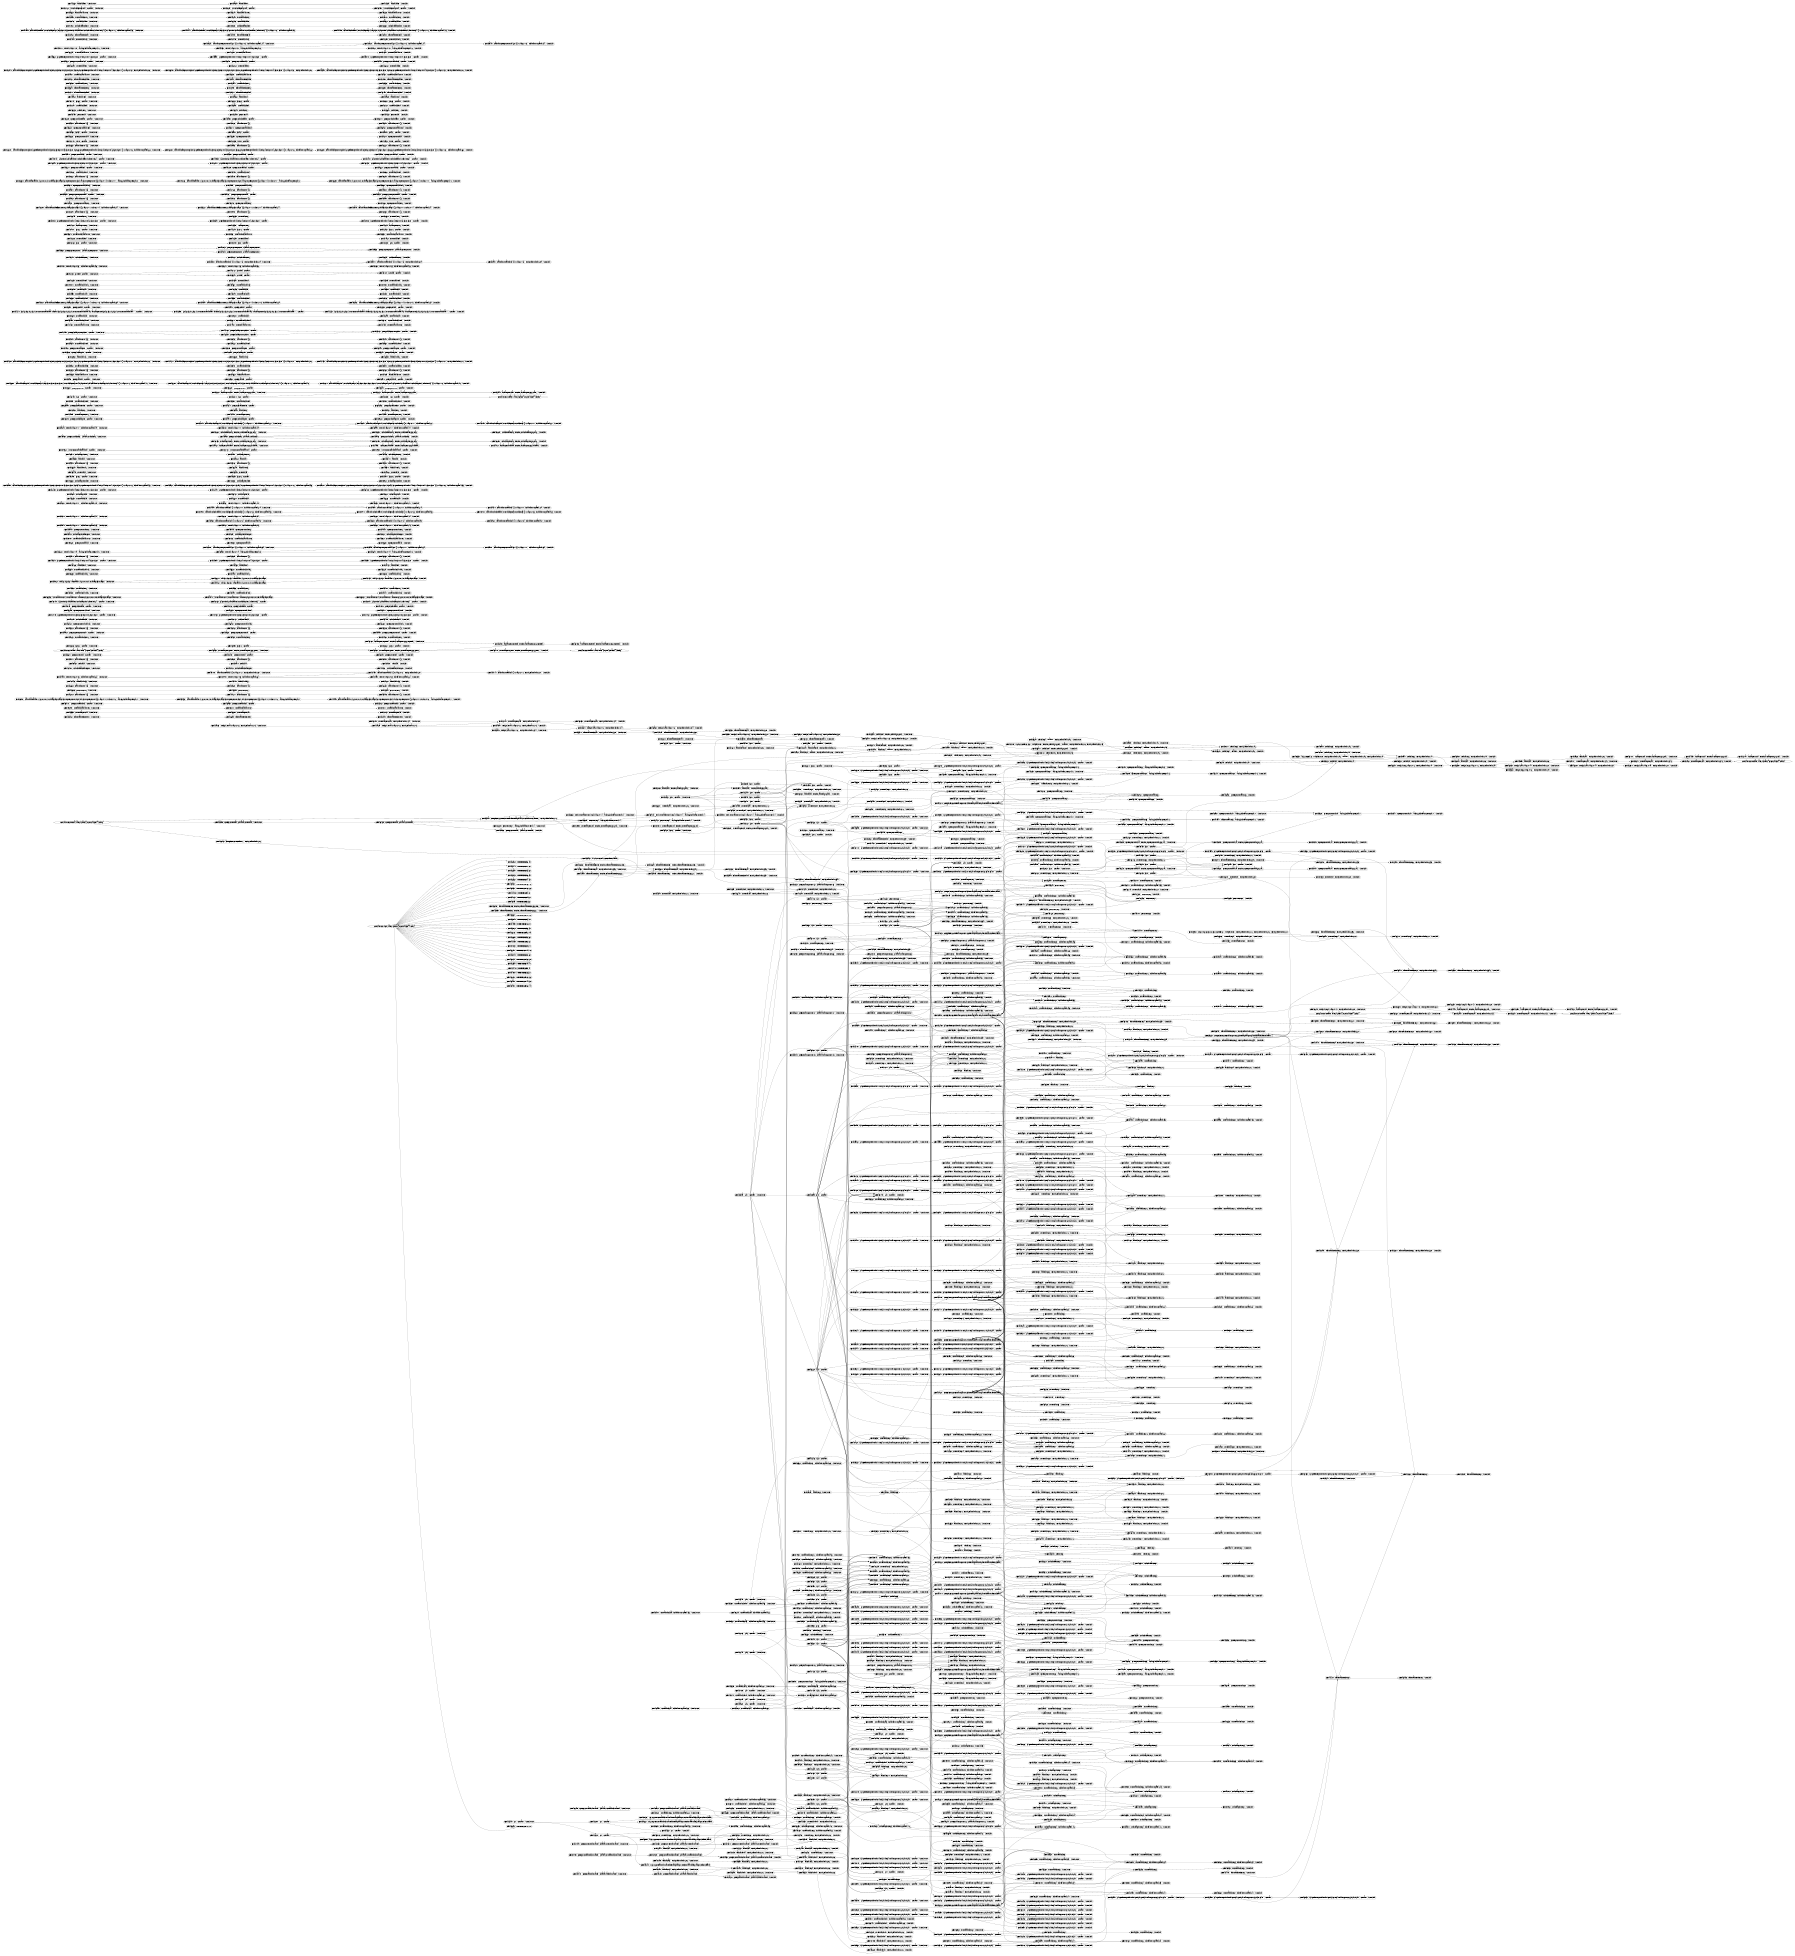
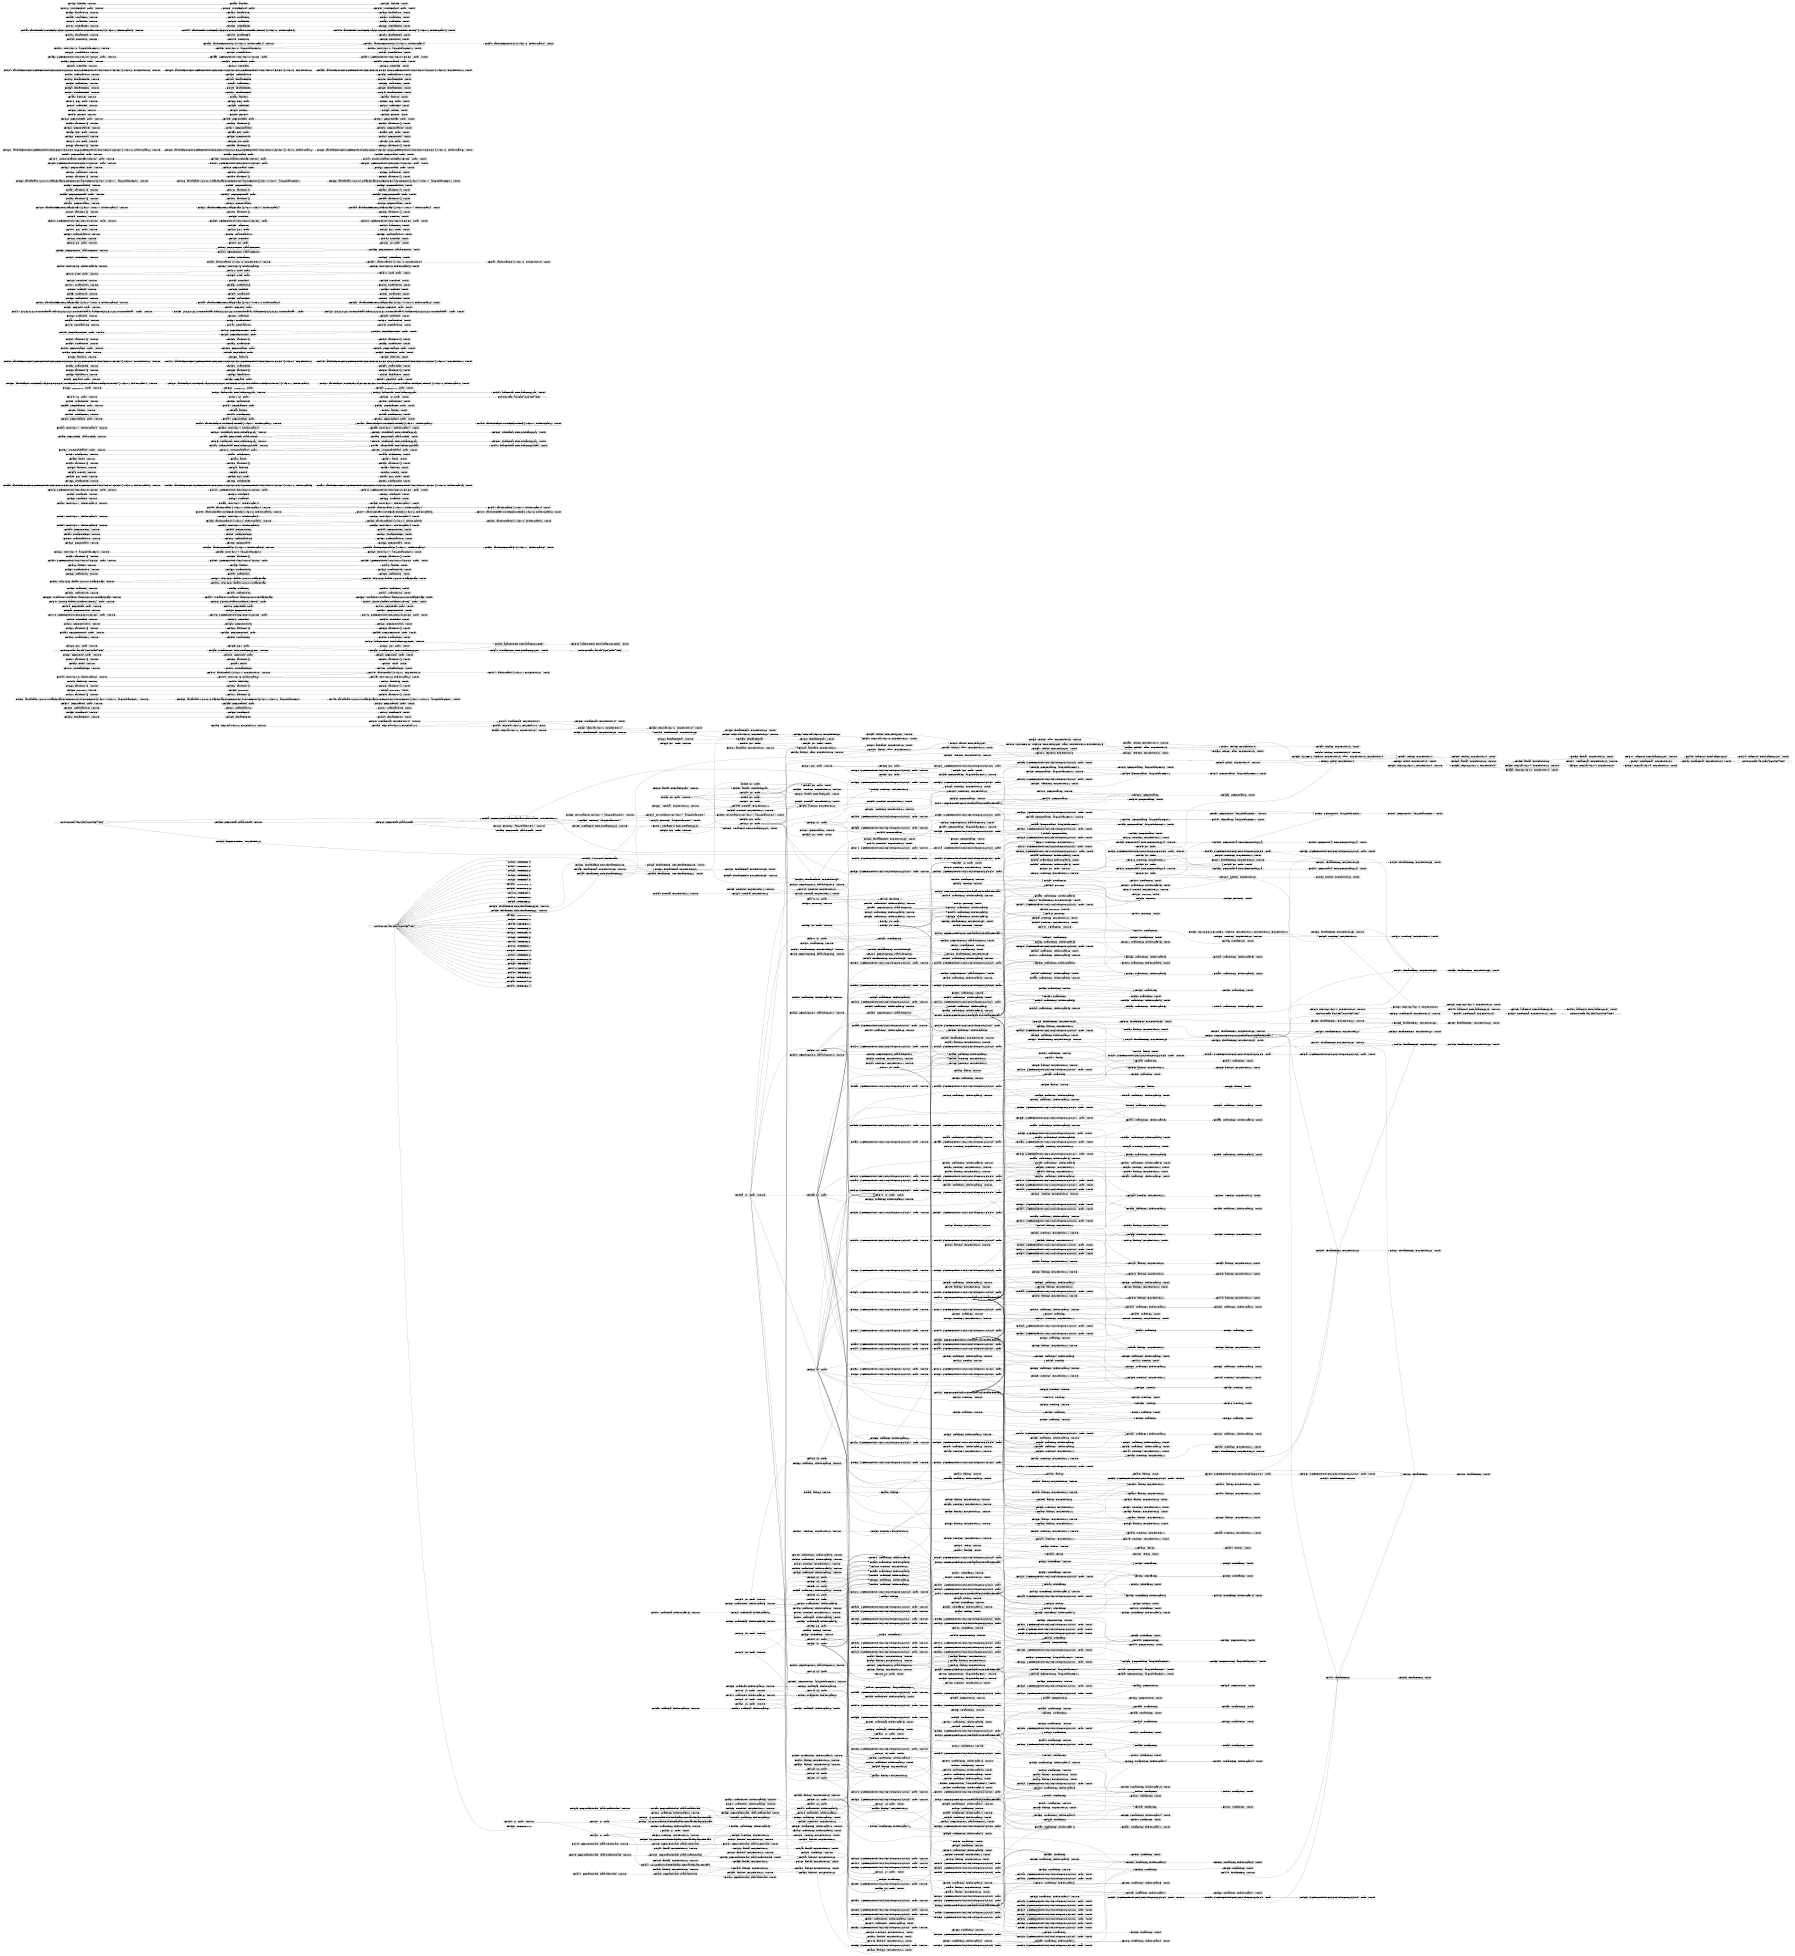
node "CE0x4ca0d10": text "task_sid:tmp3" -> "task_sid:caed3"
